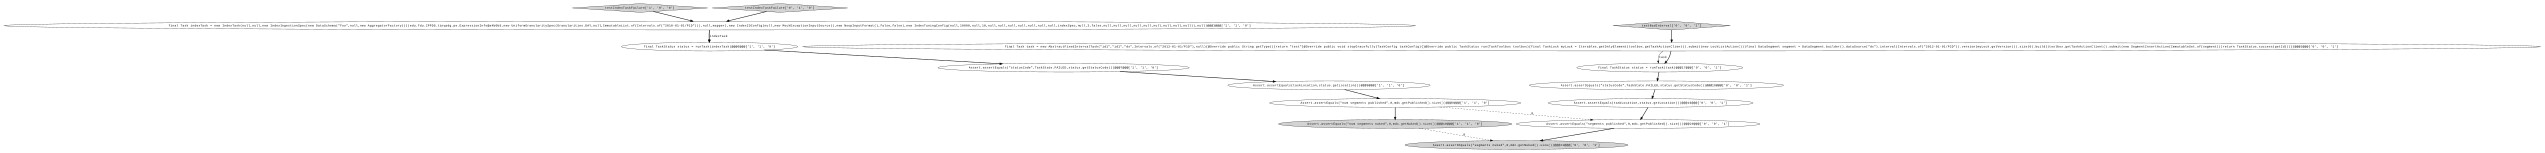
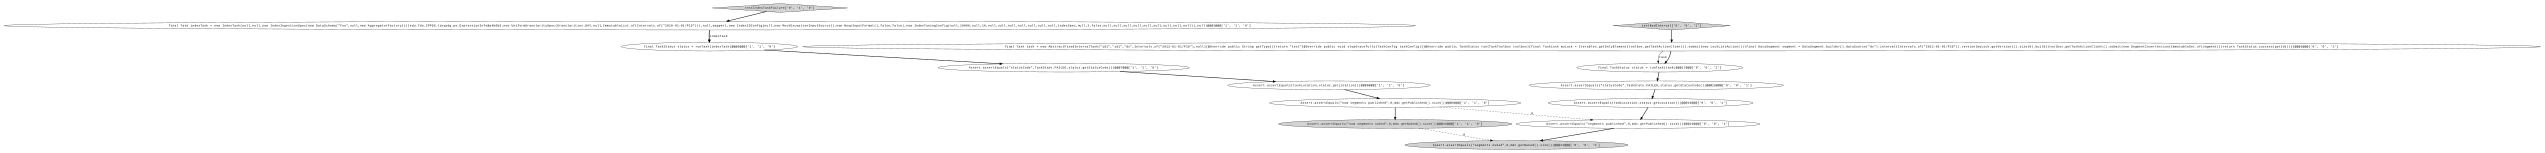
node "testIndexTaskFailure['1', '0', '0']": removed
